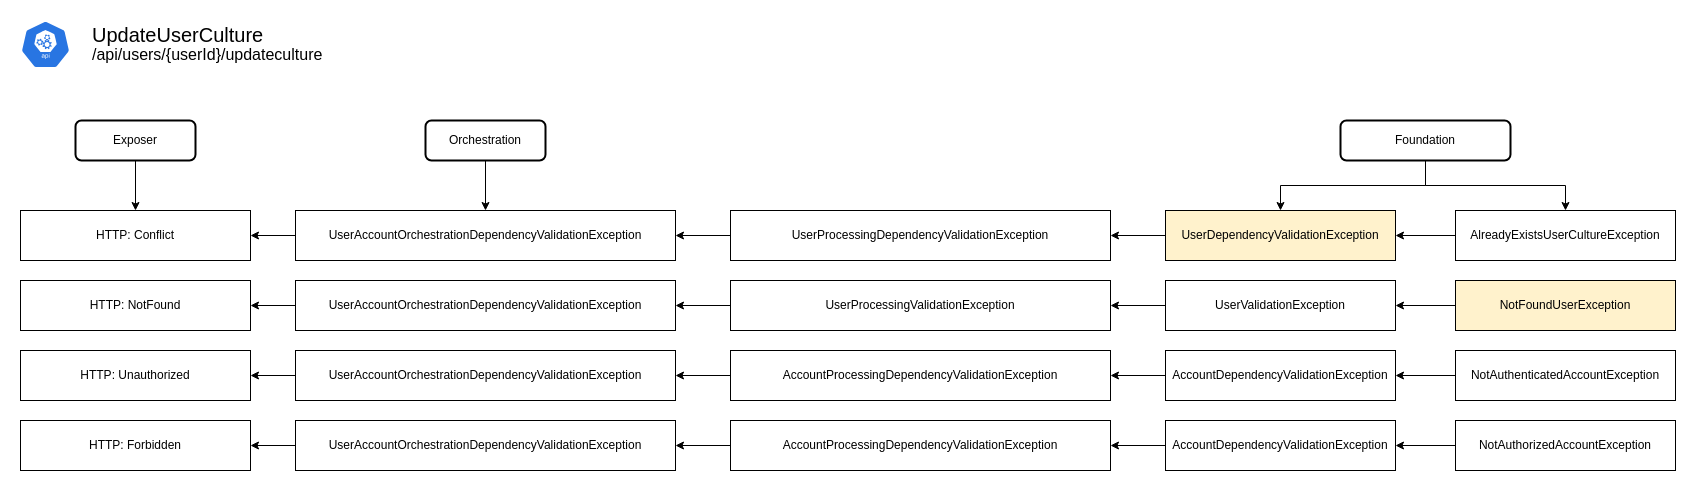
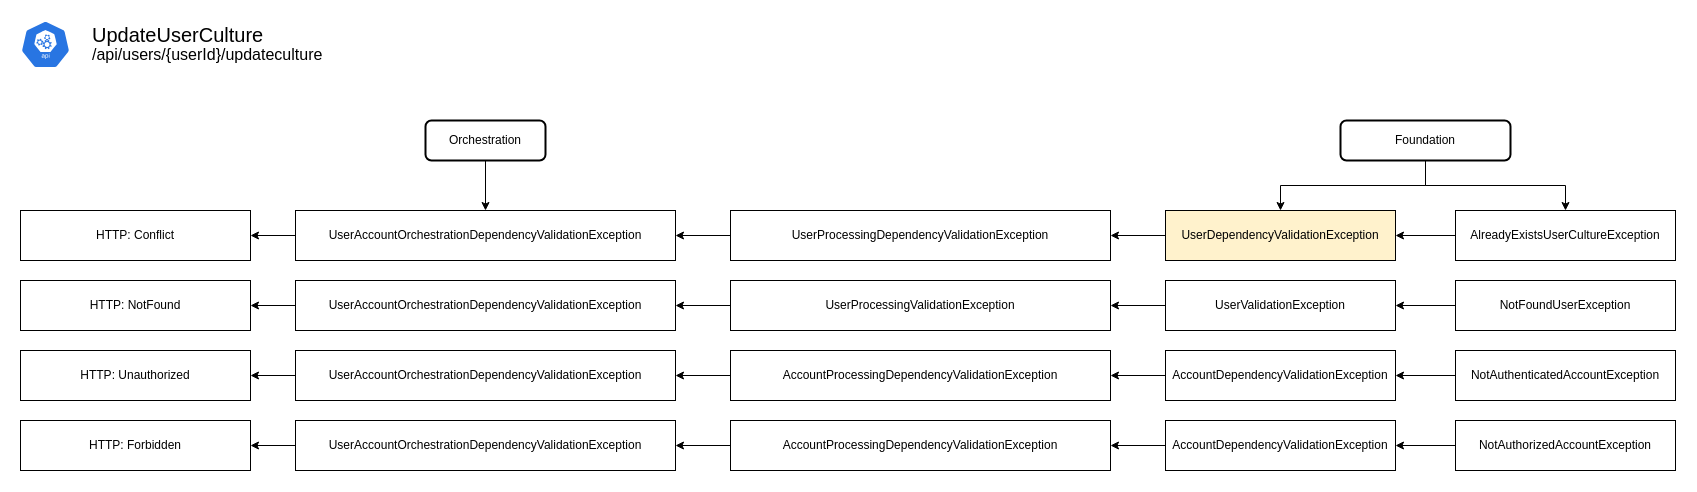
node "Exposer": removed
edge "Exposer" -> "HTTP: Conflict": removed
node "NotFoundUserException": fillcolor #fff2cc -> #ffffff
